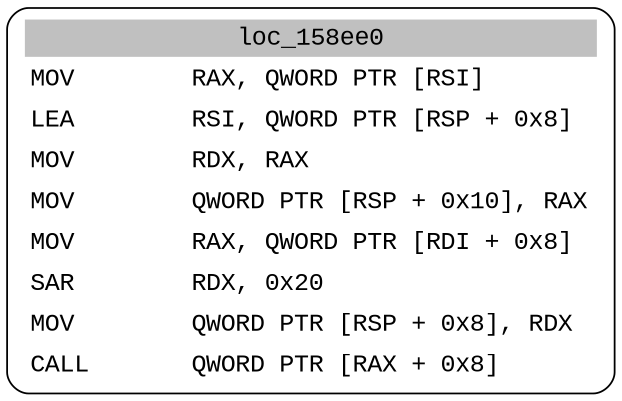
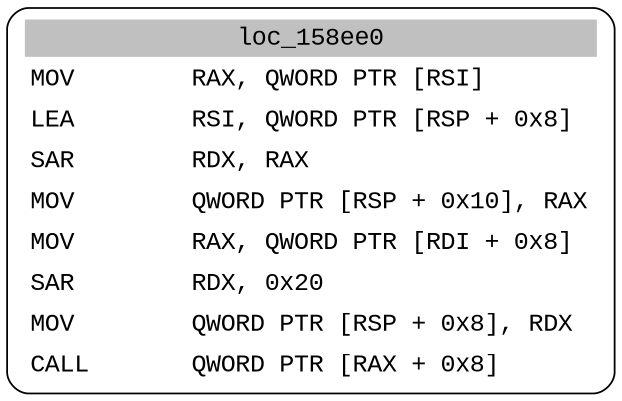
node "loc_158ee0": text "MOV        RDX, RAX" -> "SAR        RDX, RAX"
